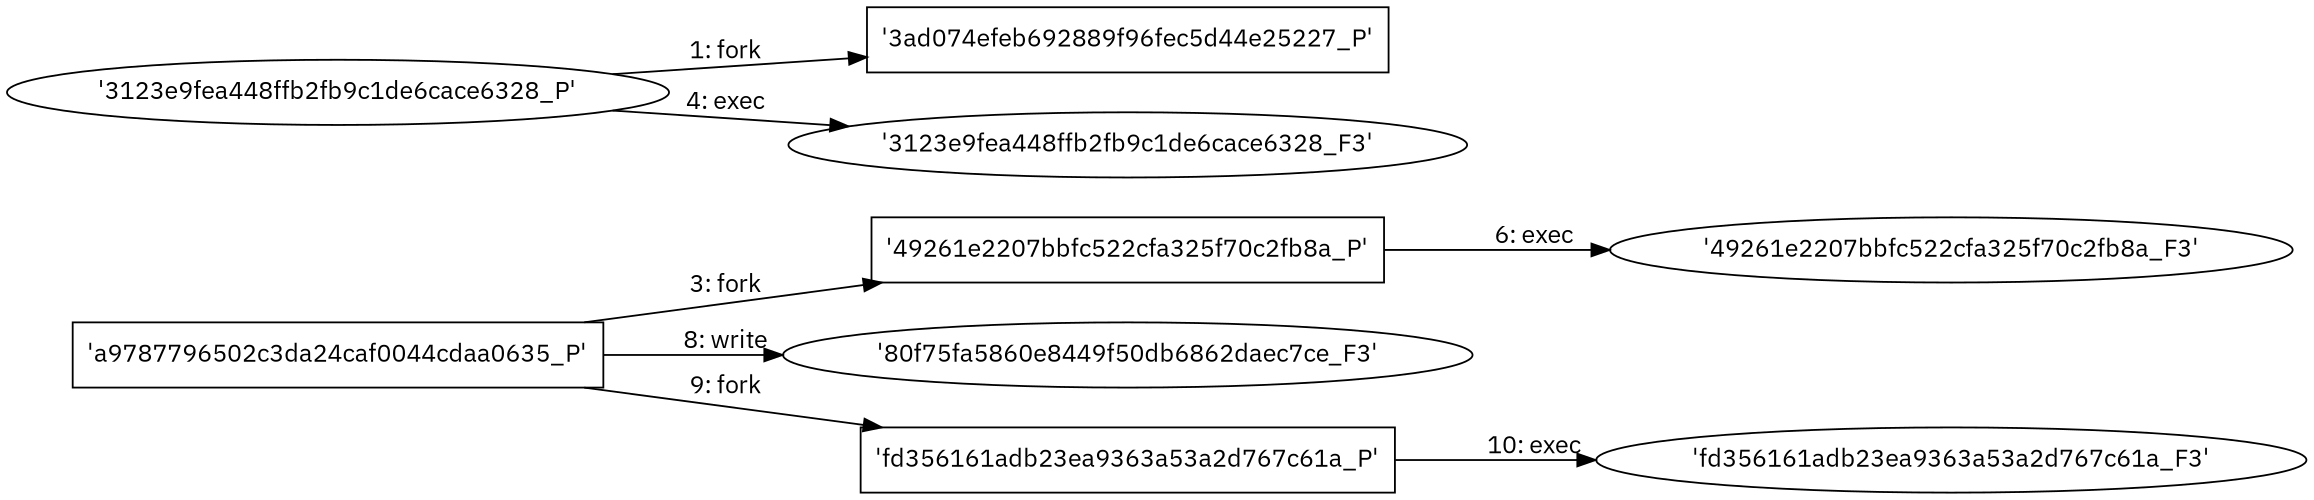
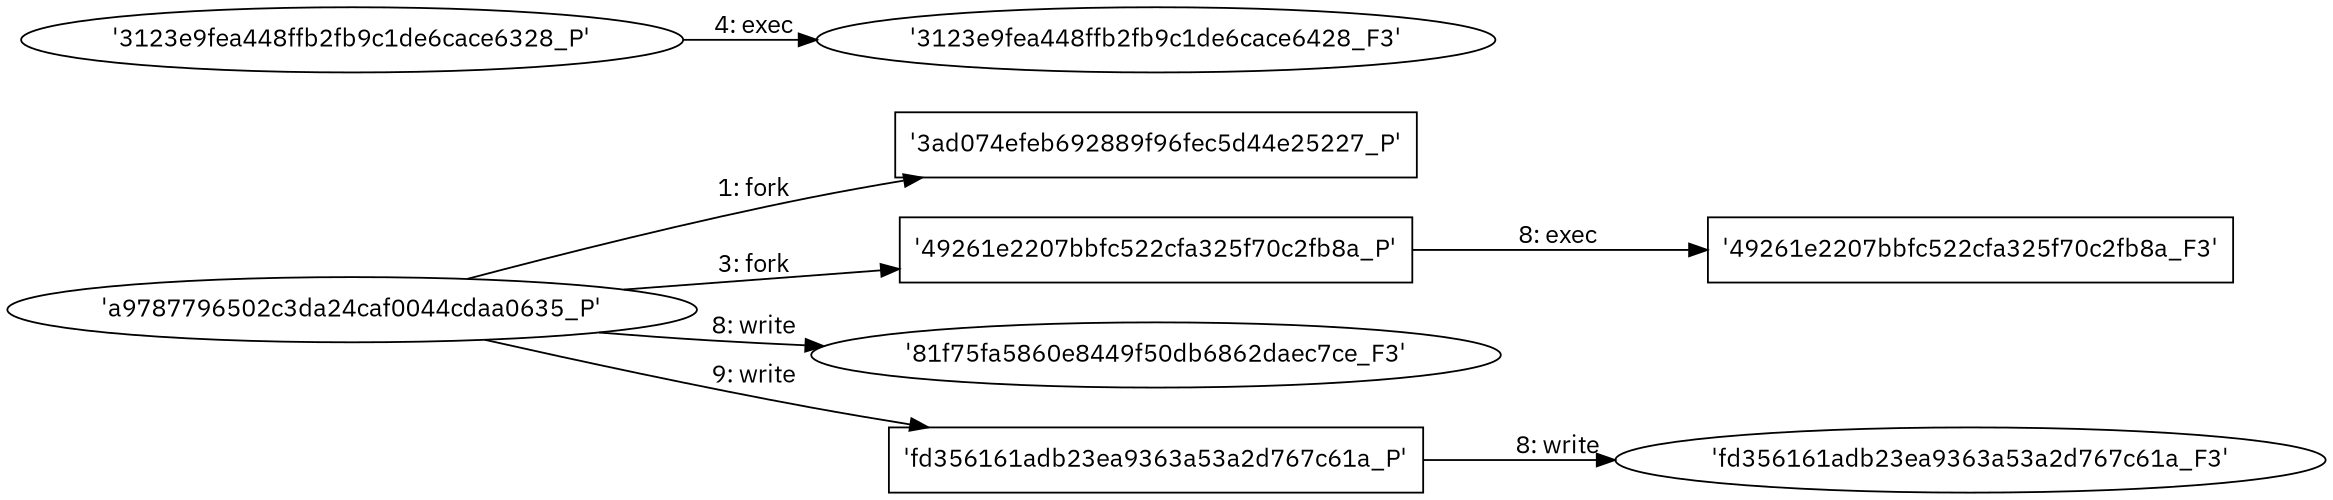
edge "'3123e9fea448ffb2fb9c1de6cace6328_P'" -> "'3ad074efeb692889f96fec5d44e25227_P'": now "'a9787796502c3da24caf0044cdaa0635_P'" -> "'3ad074efeb692889f96fec5d44e25227_P'"
node "'3123e9fea448ffb2fb9c1de6cace6328_F3'": label "'3123e9fea448ffb2fb9c1de6cace6328_F3'" -> "'3123e9fea448ffb2fb9c1de6cace6428_F3'"
edge "'49261e2207bbfc522cfa325f70c2fb8a_P'" -> "'49261e2207bbfc522cfa325f70c2fb8a_F3'": label "6: exec" -> "8: exec"
node "'49261e2207bbfc522cfa325f70c2fb8a_F3'": shape ellipse -> box
node "'a9787796502c3da24caf0044cdaa0635_P'": shape box -> ellipse
node "'80f75fa5860e8449f50db6862daec7ce_F3'": label "'80f75fa5860e8449f50db6862daec7ce_F3'" -> "'81f75fa5860e8449f50db6862daec7ce_F3'"
edge "'a9787796502c3da24caf0044cdaa0635_P'" -> "'fd356161adb23ea9363a53a2d767c61a_P'": label "9: fork" -> "9: write"
edge "'fd356161adb23ea9363a53a2d767c61a_P'" -> "'fd356161adb23ea9363a53a2d767c61a_F3'": label "10: exec" -> "8: write"
